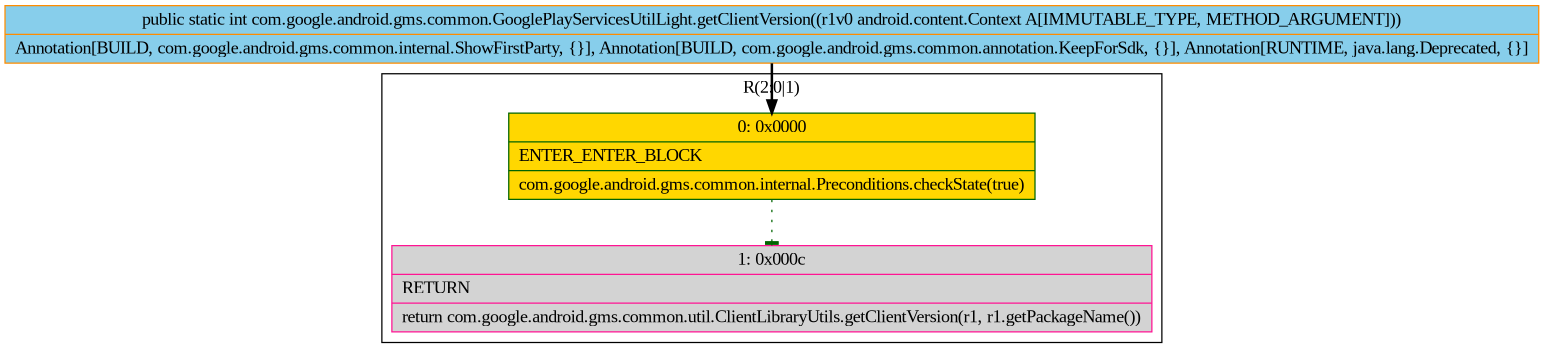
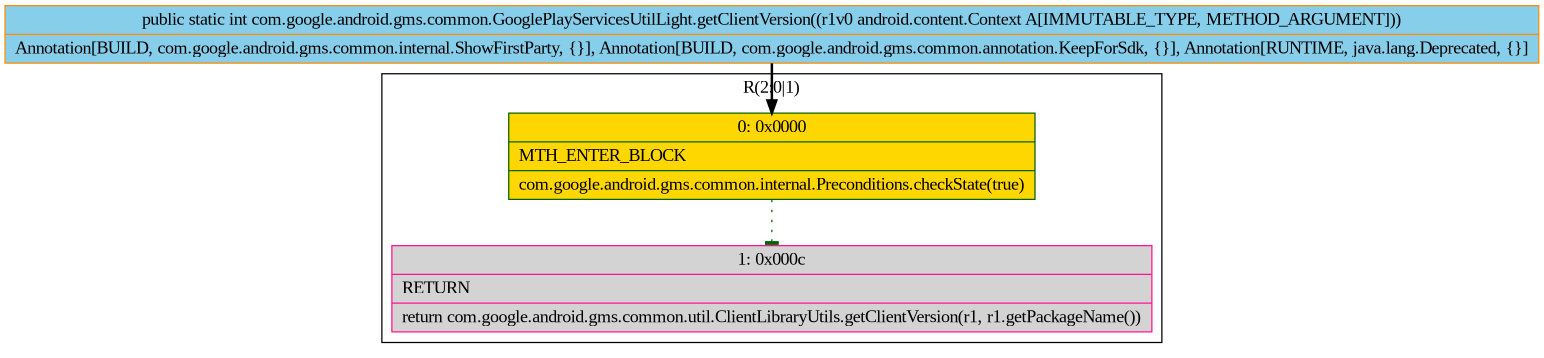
node "0: 0x0000": text "ENTER_ENTER_BLOCK" -> "MTH_ENTER_BLOCK"
